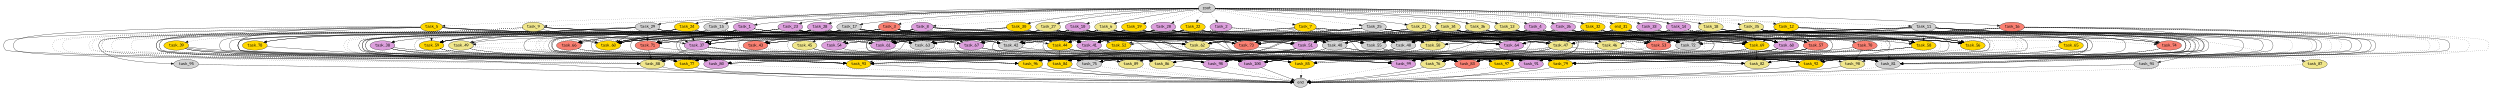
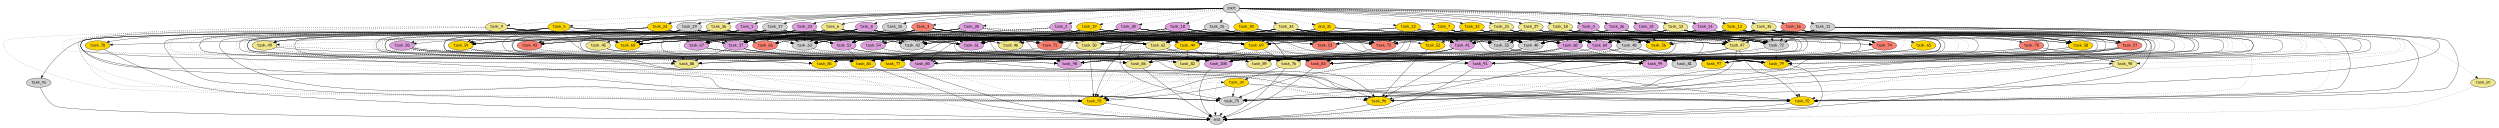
edge "task_39" -> "task_76": reversed
node "task_94": removed
edge "task_88" -> "end": removed
